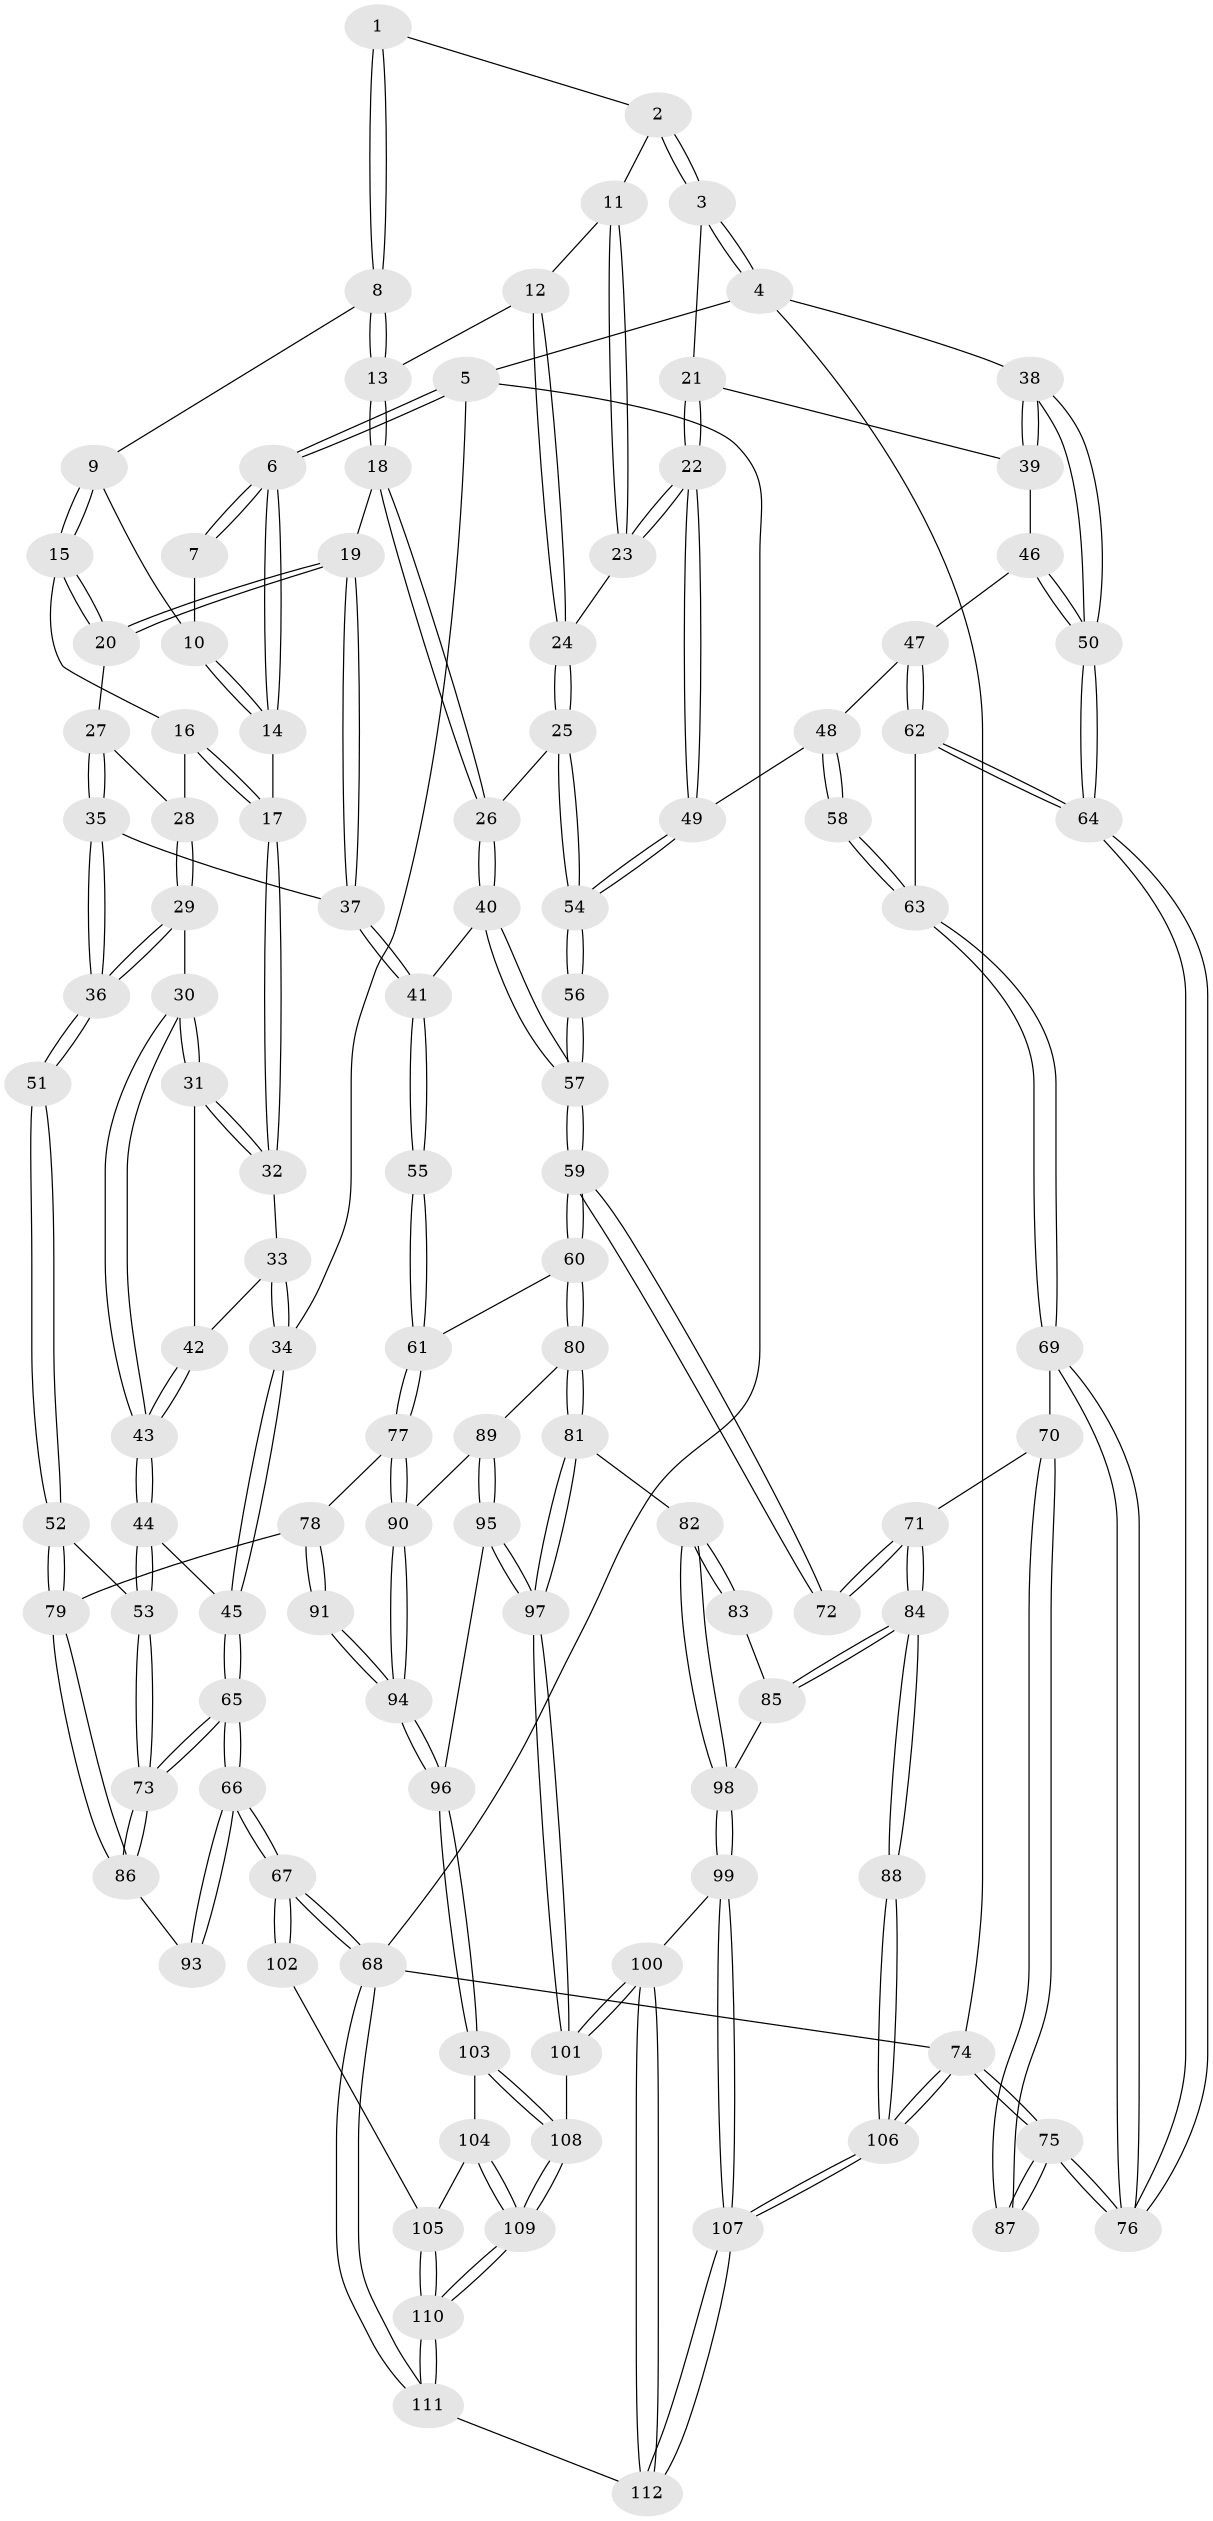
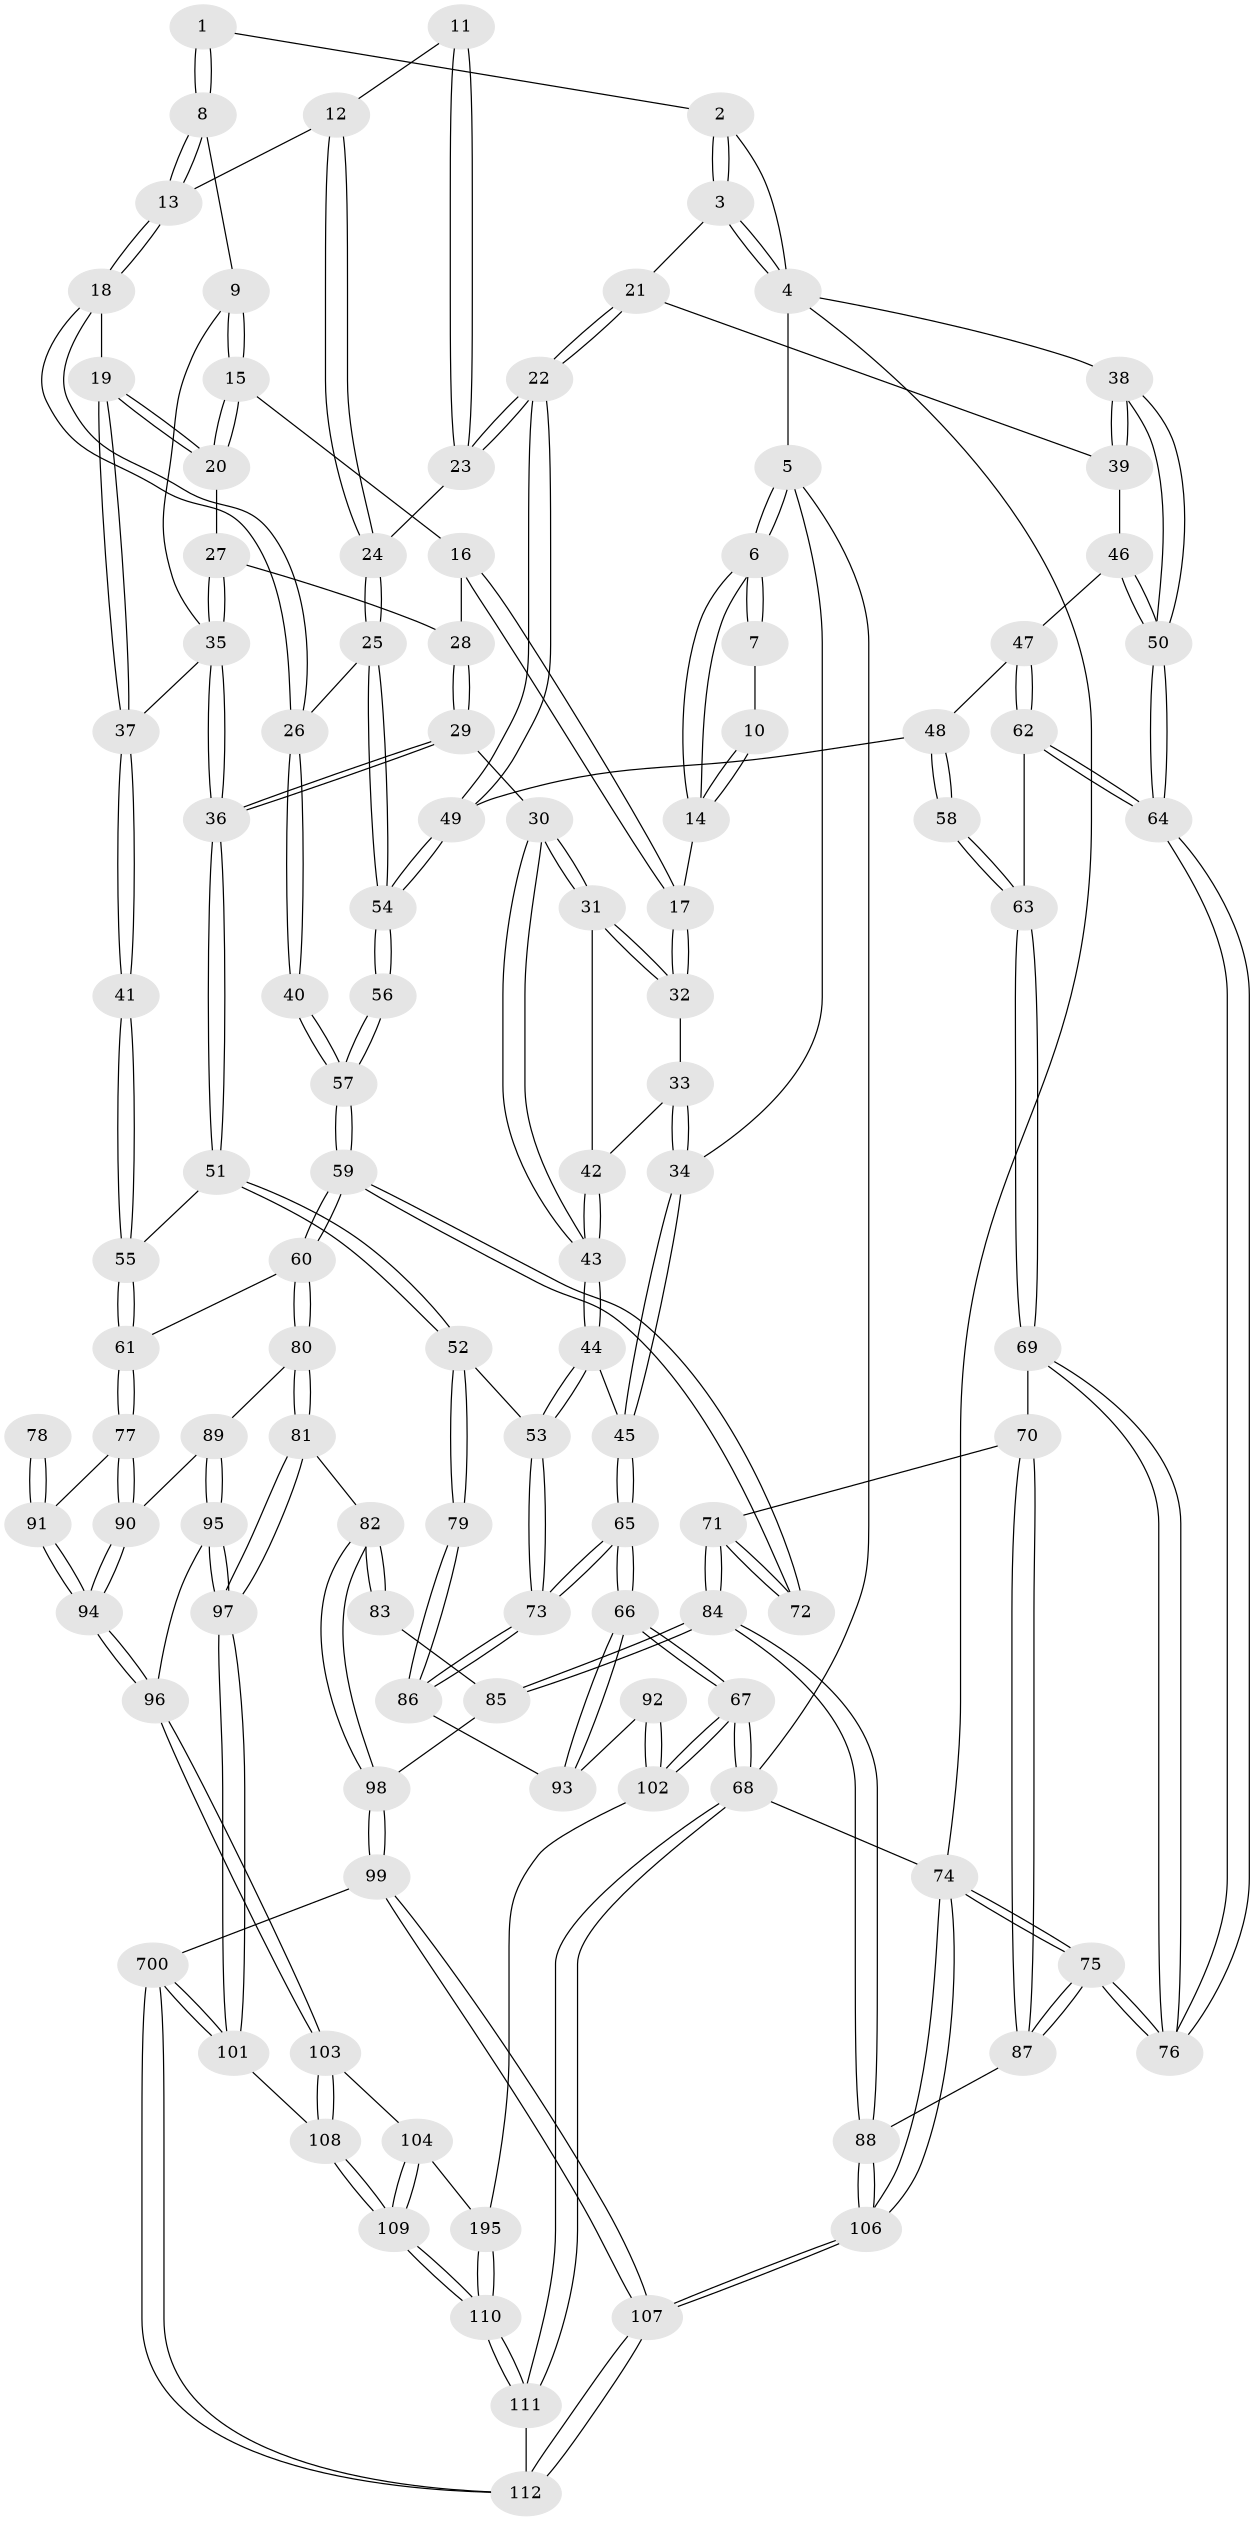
edge "2" -- "11": now "2" -- "4"
edge "9" -- "10": now "9" -- "35"
edge "40" -- "41": removed
edge "51" -- "55": added
edge "77" -- "78": now "77" -- "91"
edge "78" -- "79": removed
node "92": added
node "100": label "100" -> "700"
edge "87" -- "88": added
node "105": label "105" -> "195"
